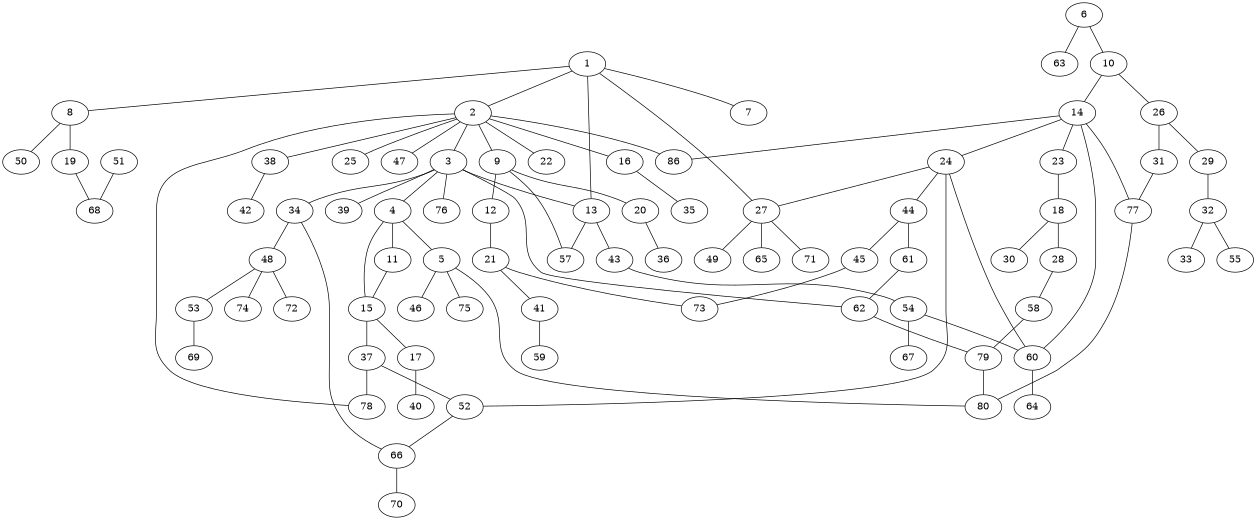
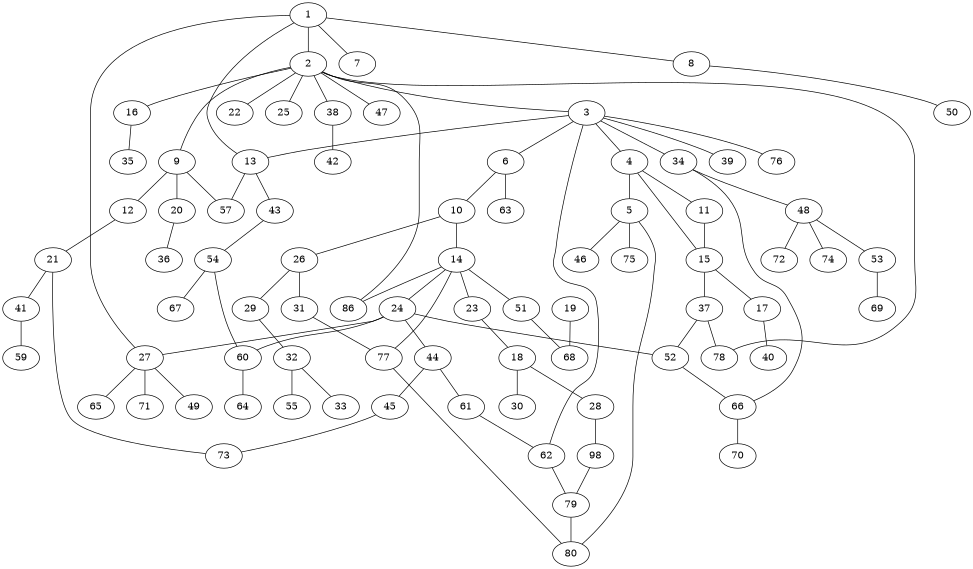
edge "3" -- "6": added
edge "8" -- "19": removed
edge "14" -- "60": now "14" -- "51"
node "58": label "58" -> "98"
